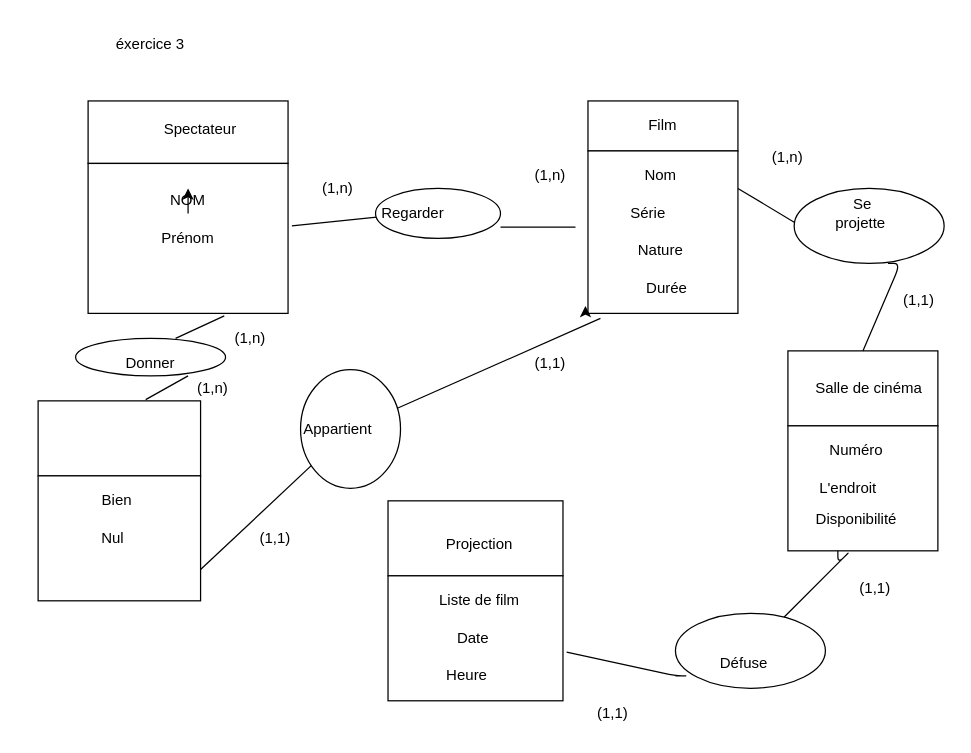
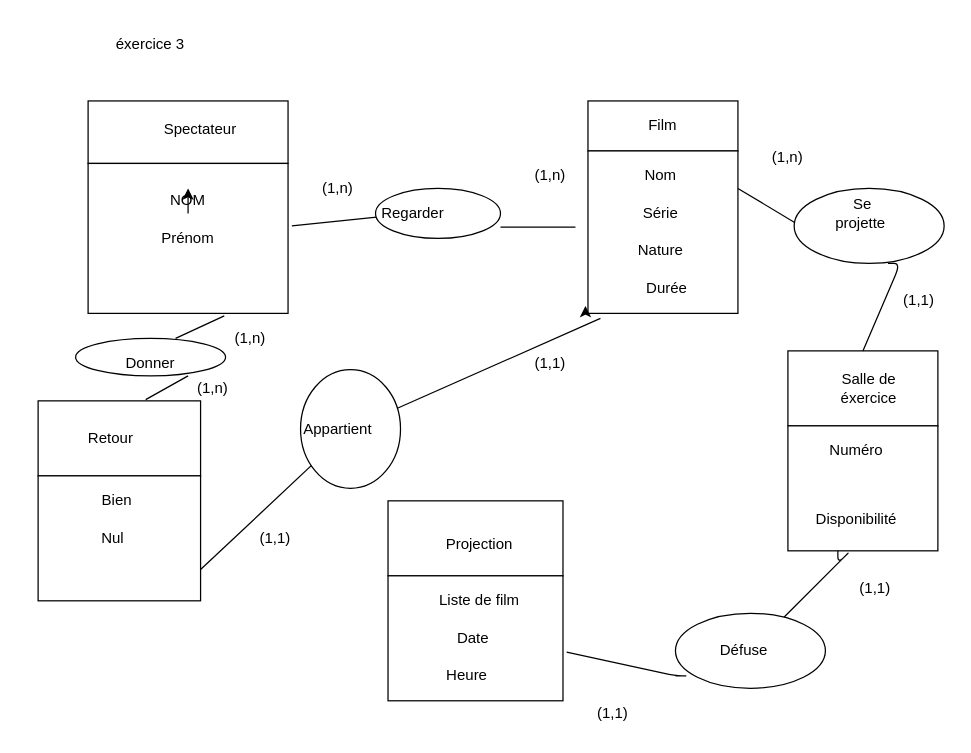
node "Série": moved (651, 213) -> (663, 213)
node "Salle de cinéma": label "Salle de cinéma" -> "Salle de éxercice"
node "Retour": added
node "L'endroit": removed
node "Défuse": moved (744, 663) -> (744, 651)
